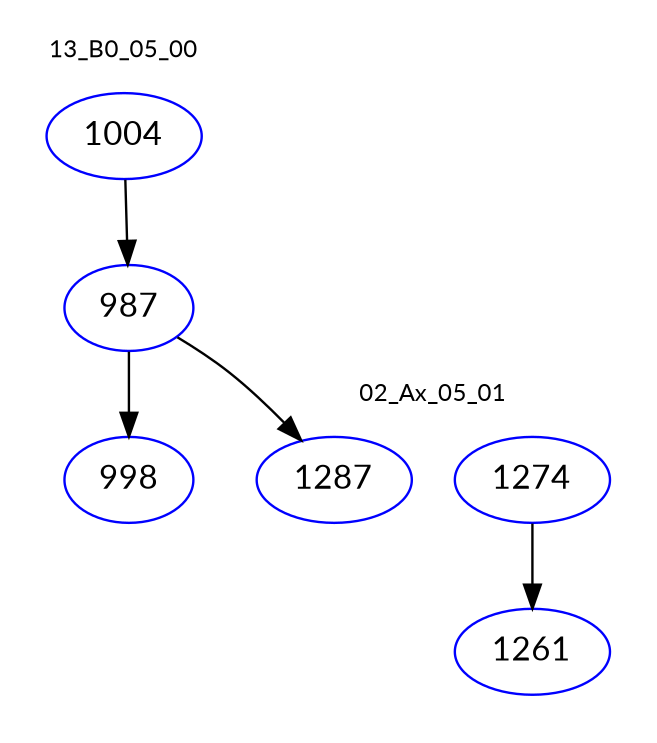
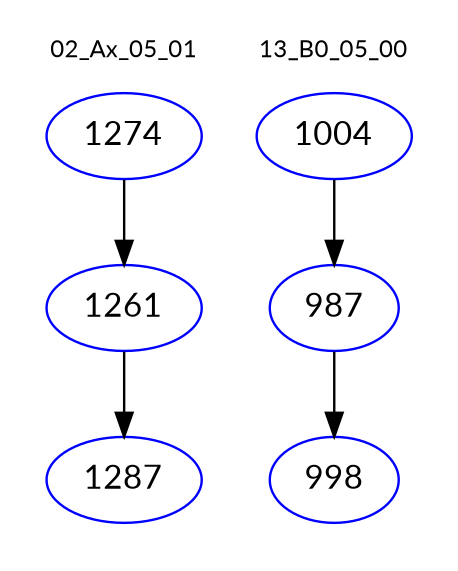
edge "987" -> "1287": now "1261" -> "1287"
